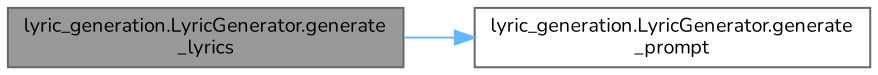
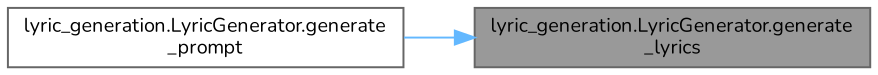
edge "lyric_generation.LyricGenerator.generate _lyrics" -> "lyric_generation.LyricGenerator.generate _prompt": reversed
